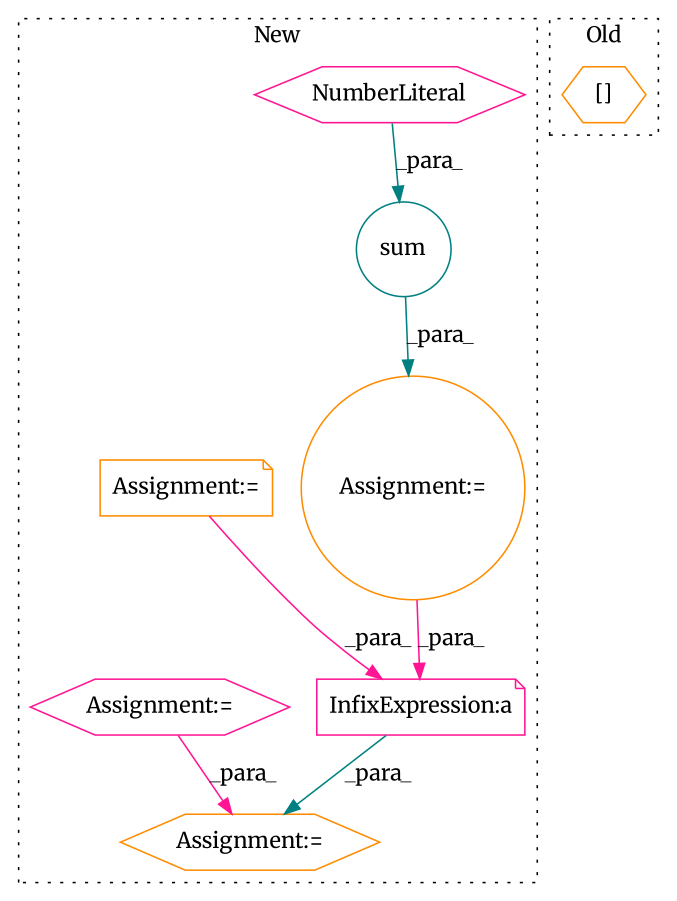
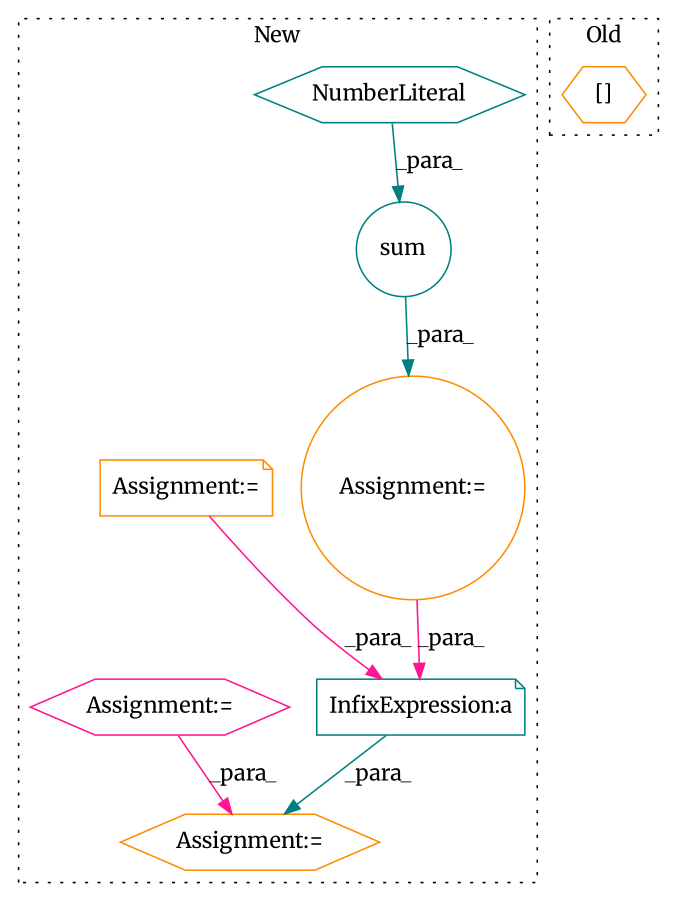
node "NumberLiteral": color deeppink -> teal
node "InfixExpression:a": color deeppink -> teal
